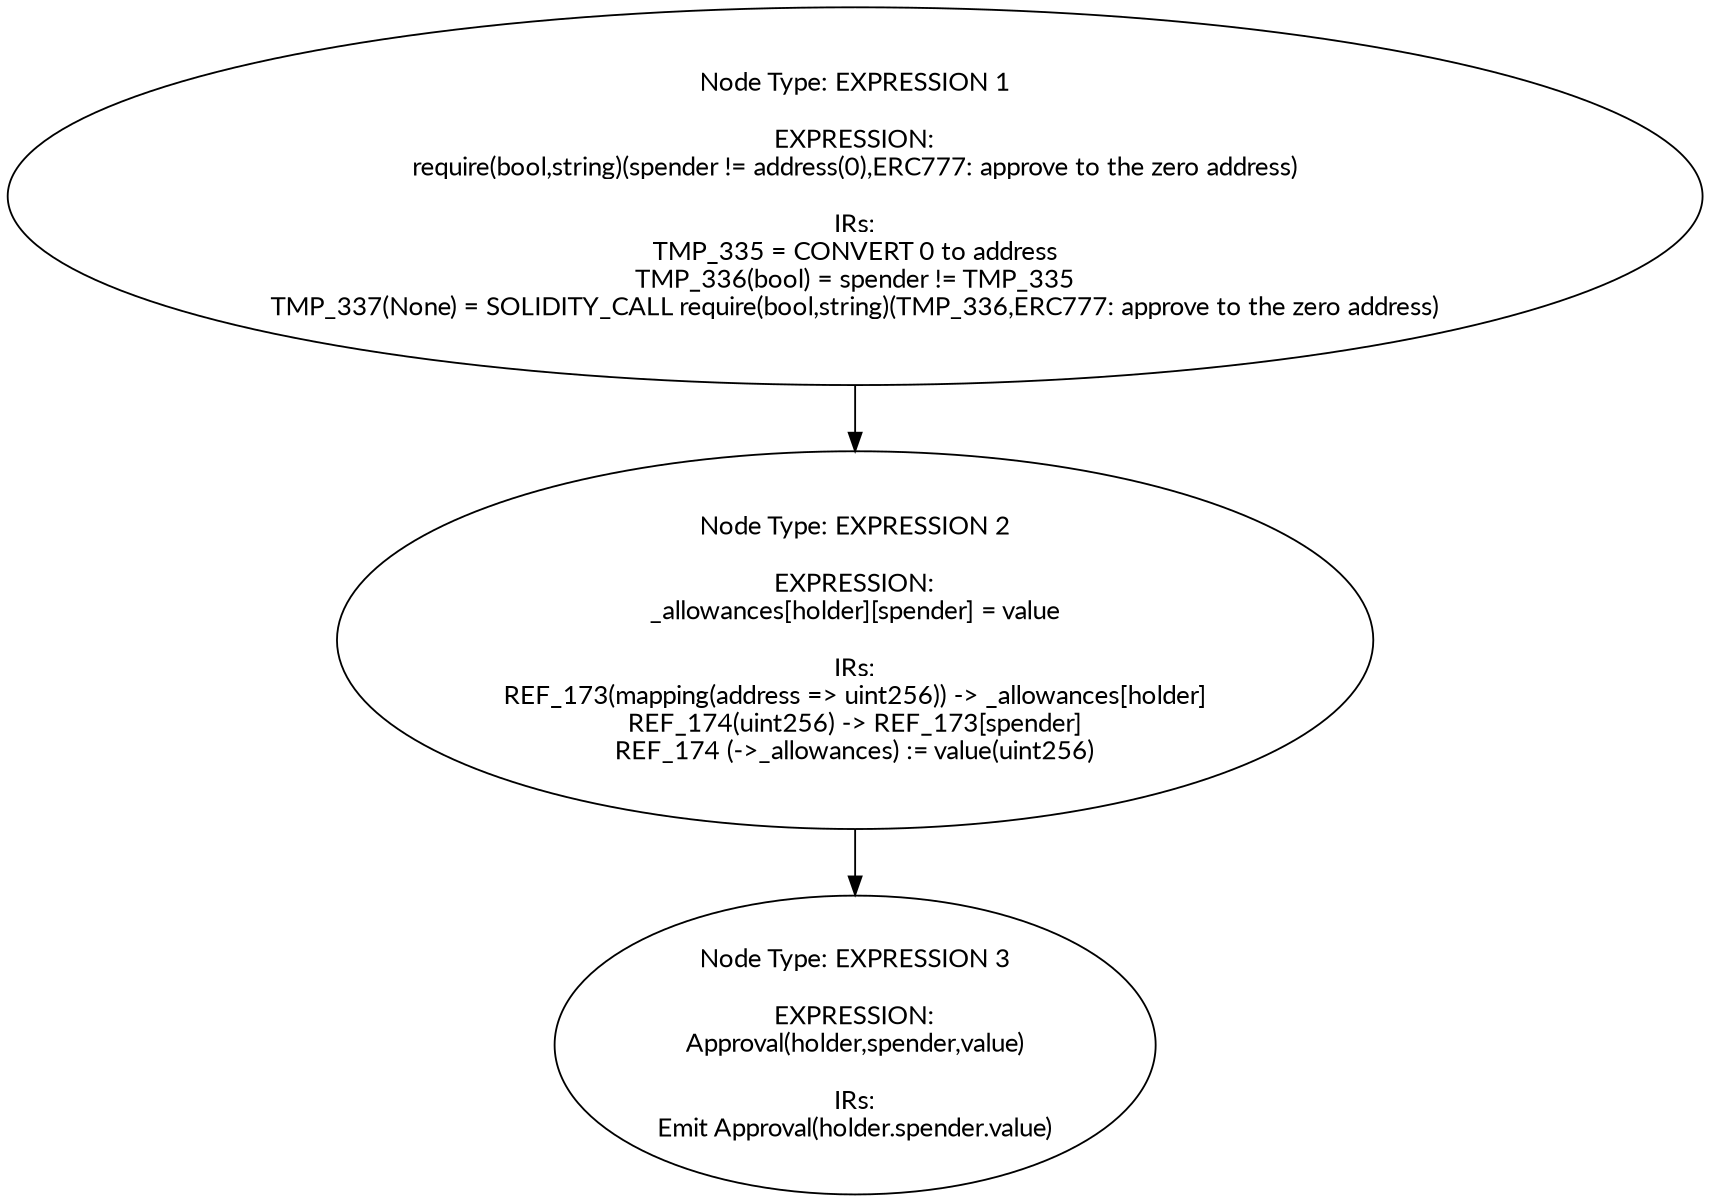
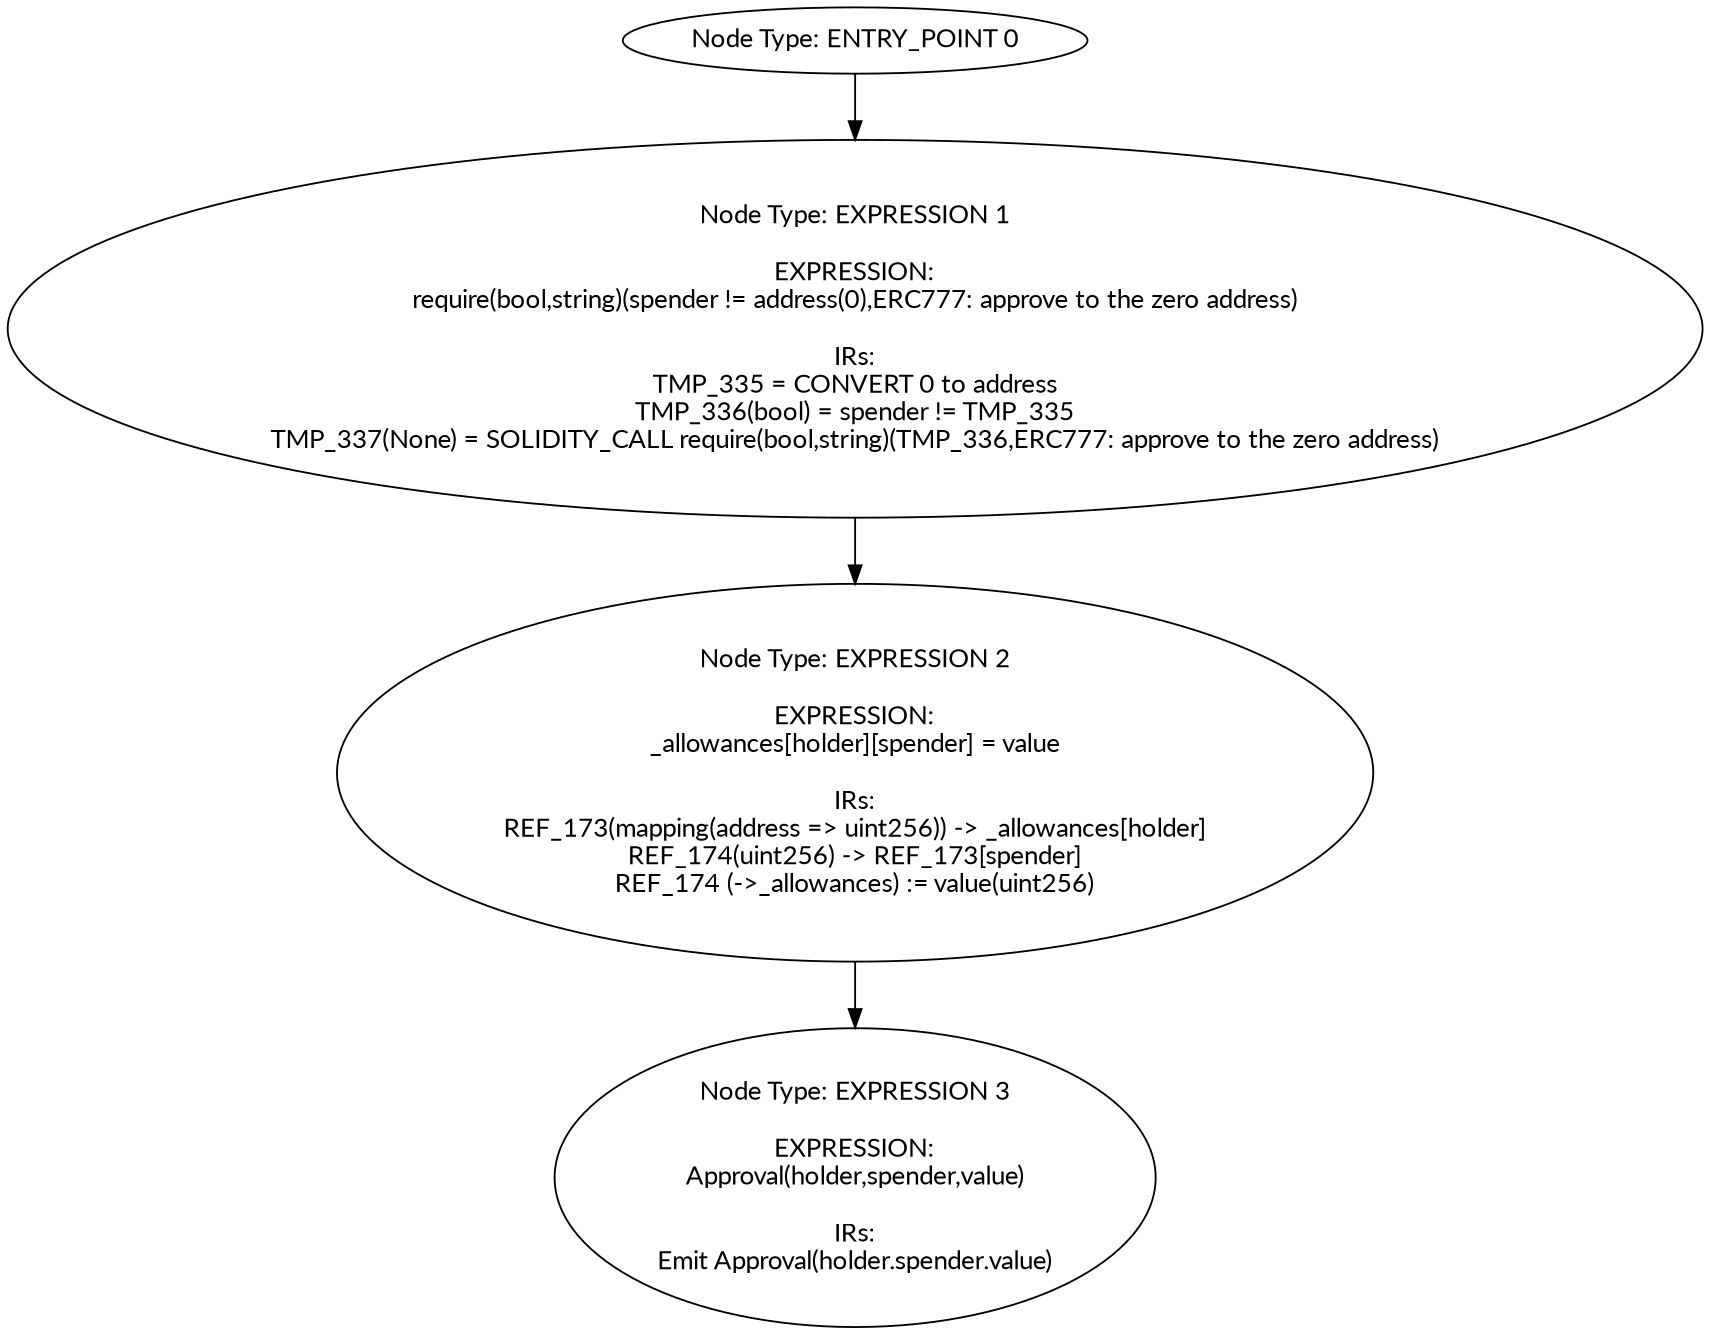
node "Node Type: ENTRY_POINT 0": added
